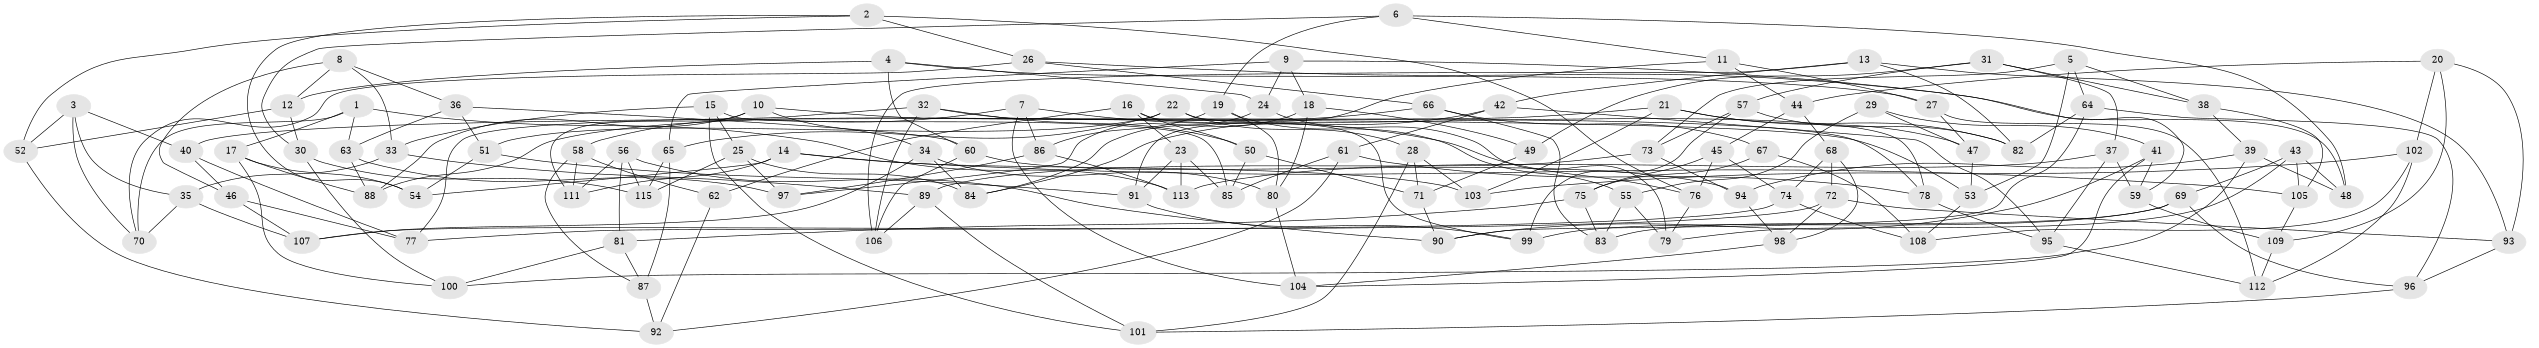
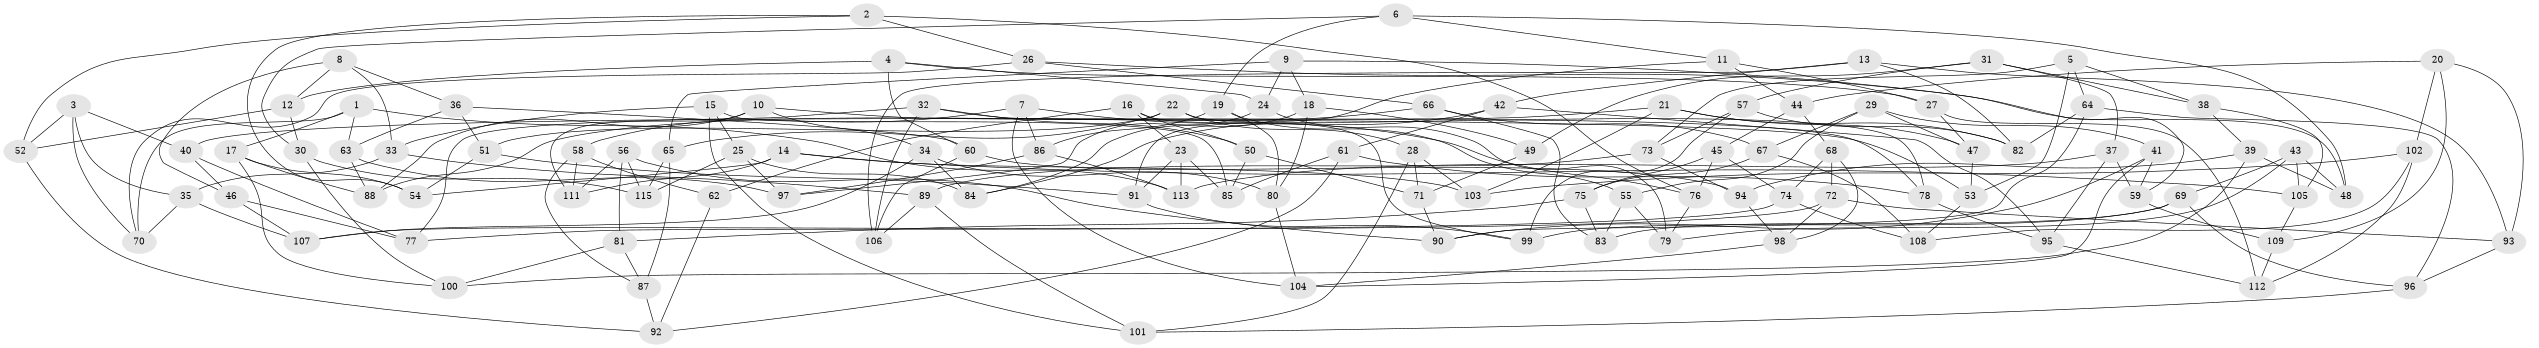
edge "29" -- "67": added
